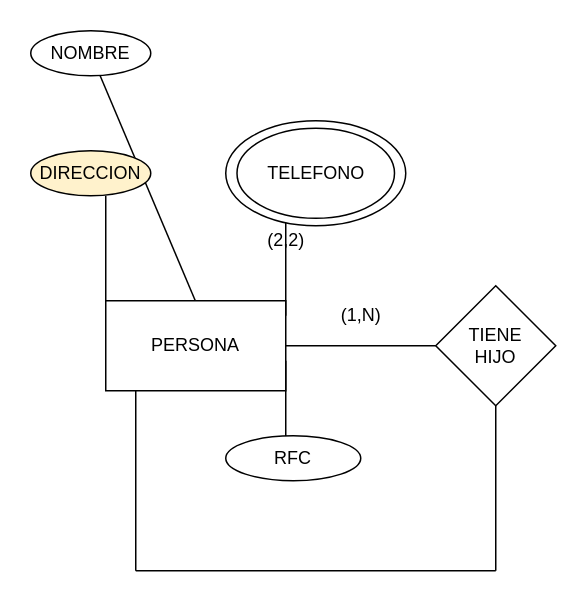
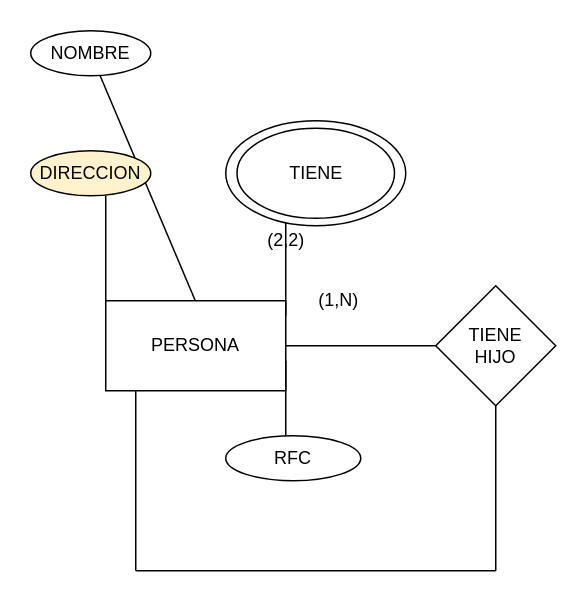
node "TELEFONO": label "TELEFONO" -> "TIENE"
node "(1,N)": moved (361, 316) -> (338, 301)
